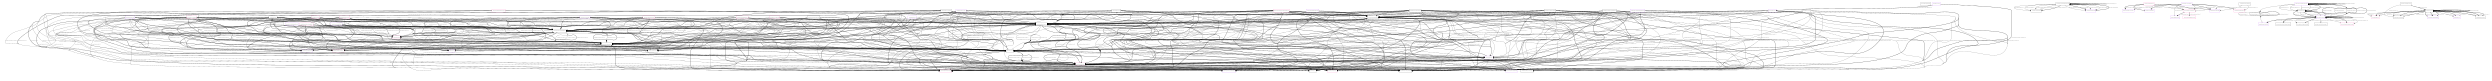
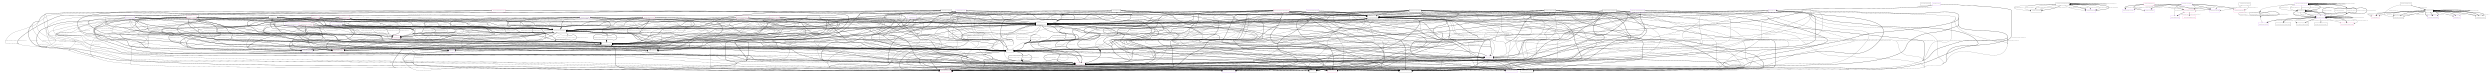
edge "void java/util/Vector.removeElementAt(int)" -> "void java/util/ArrayList.ensureExplicitCapacity(int)": now "int java/util/Vector.size()" -> "void java/util/ArrayList.ensureExplicitCapacity(int)"
